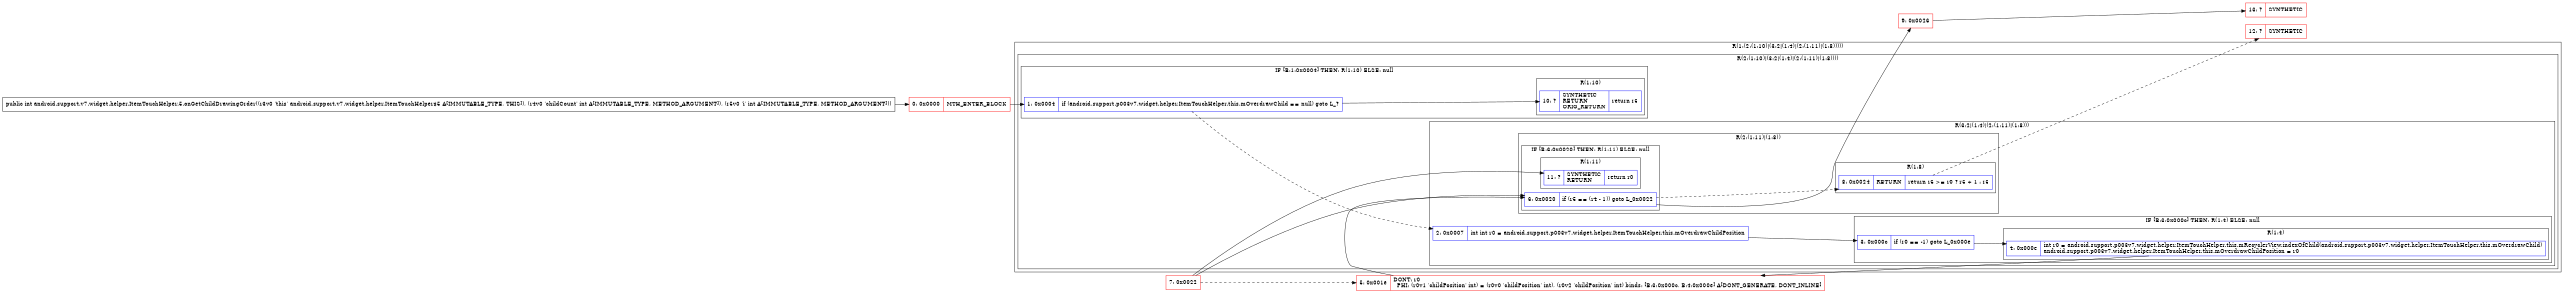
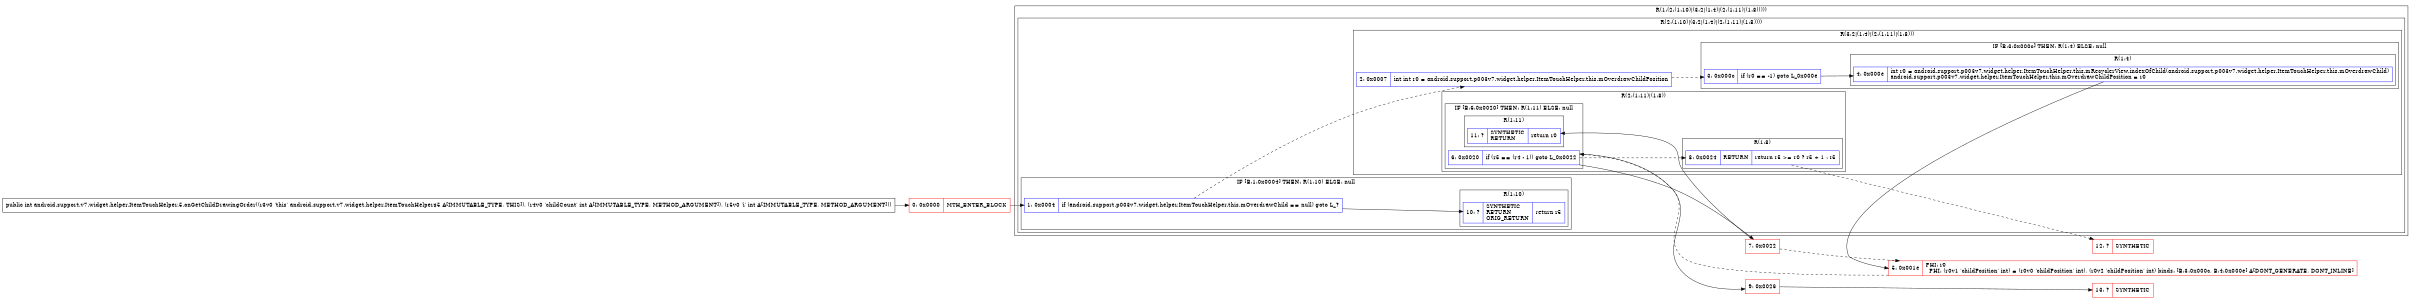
edge "7: 0x0022" -> "6: 0x0020": reversed
edge "5: 0x001e" -> "6: 0x0020": style solid -> dashed
edge "2: 0x0007" -> "3: 0x000c": style solid -> dashed
node "5: 0x001e": text "DONT: r0" -> "PHI: r0"
